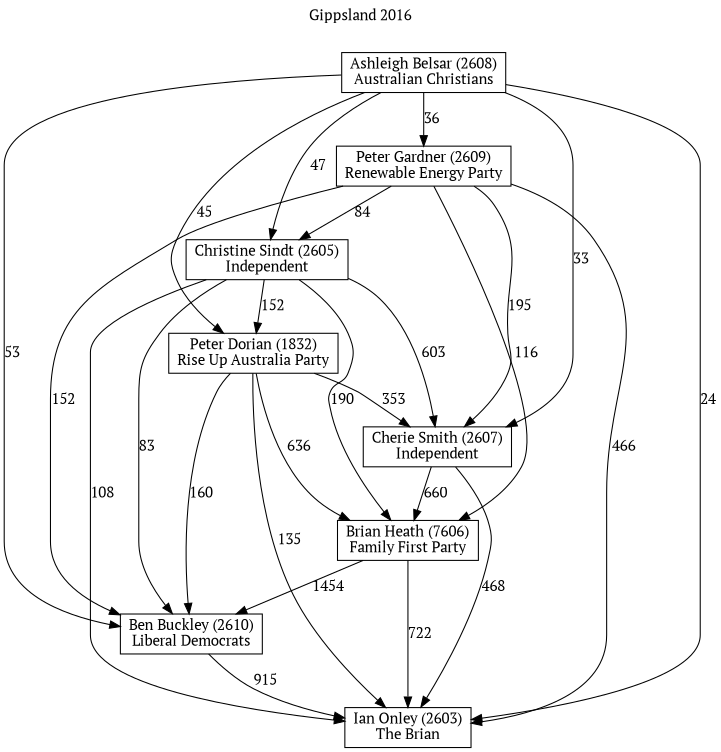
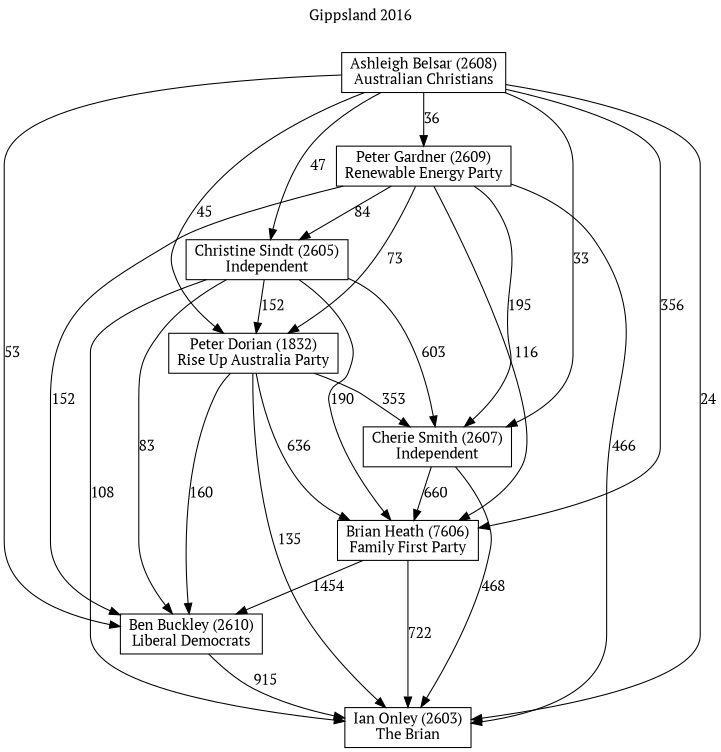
edge "Peter Gardner (2609) Renewable Energy Party" -> "Peter Dorian (1832) Rise Up Australia Party": added, label "73"
edge "Ashleigh Belsar (2608) Australian Christians" -> "Brian Heath (7606) Family First Party": added, label "356"
